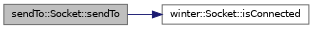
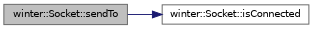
node "sendTo::Socket::sendTo": label "sendTo::Socket::sendTo" -> "winter::Socket::sendTo"
